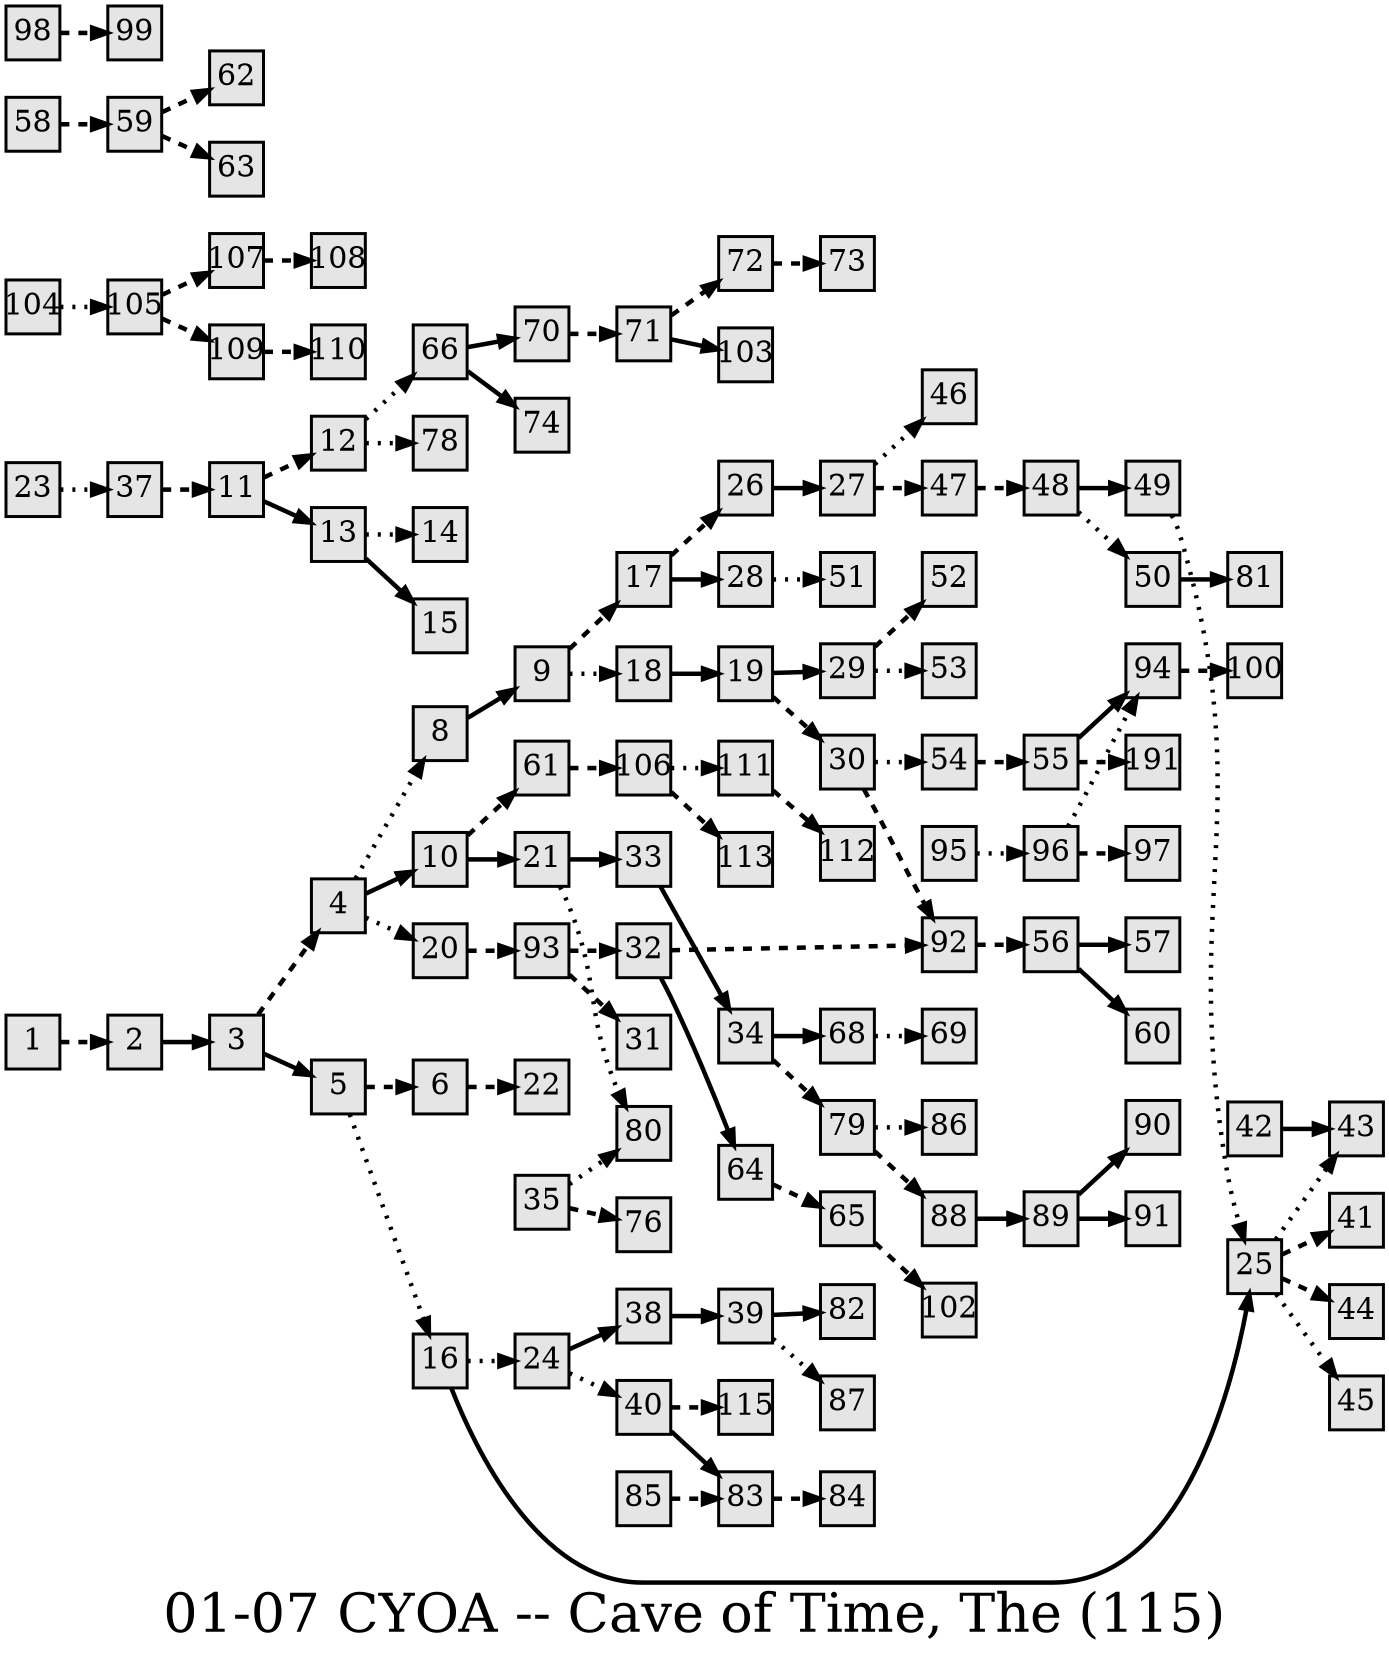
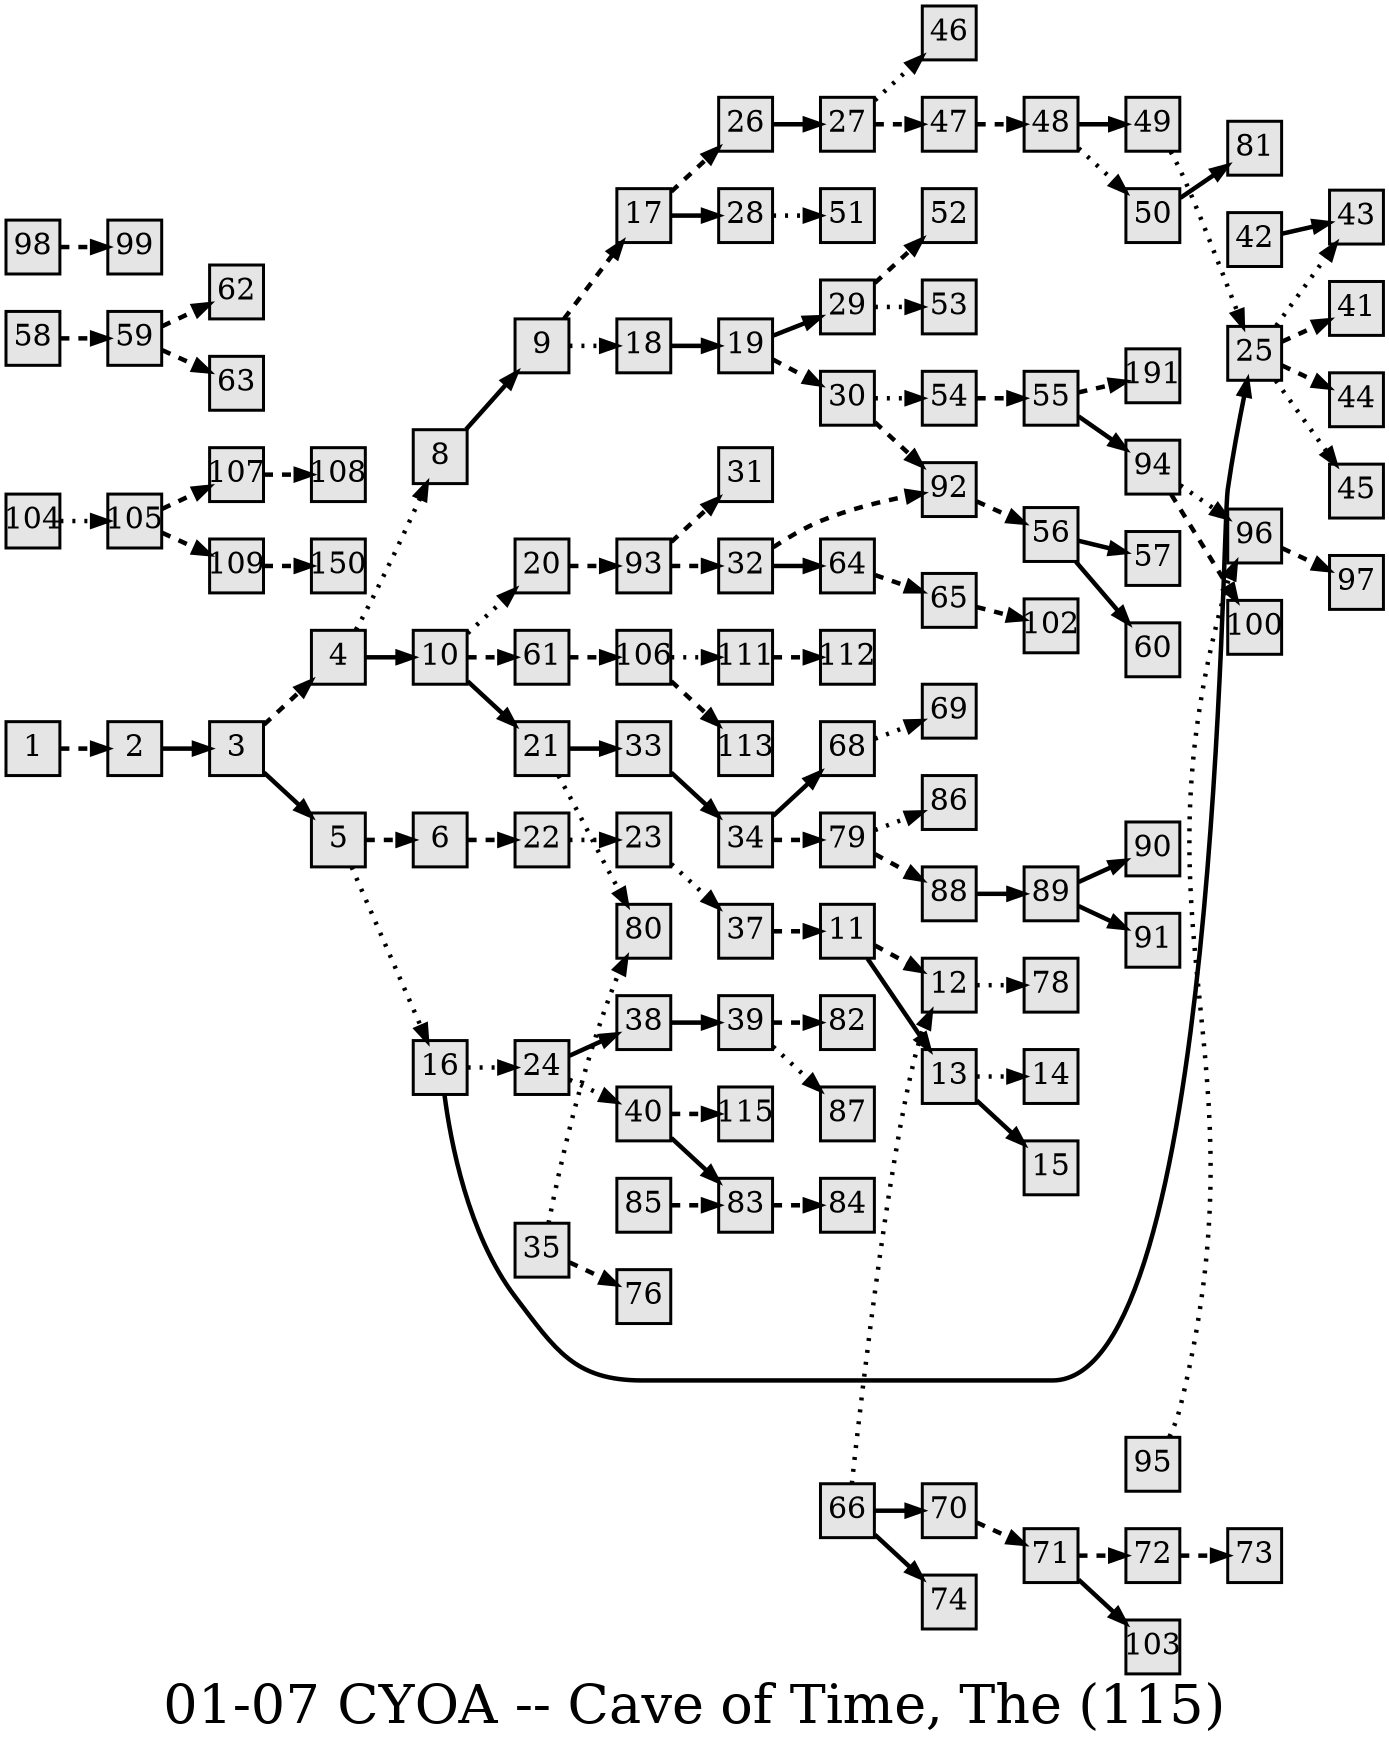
node "110": label "110" -> "150"
edge "12" -> "66": reversed
edge "96" -> "94": reversed
edge "22" -> "23": added
edge "4" -> "20": now "10" -> "20"
edge "39" -> "82": style bold -> dashed
